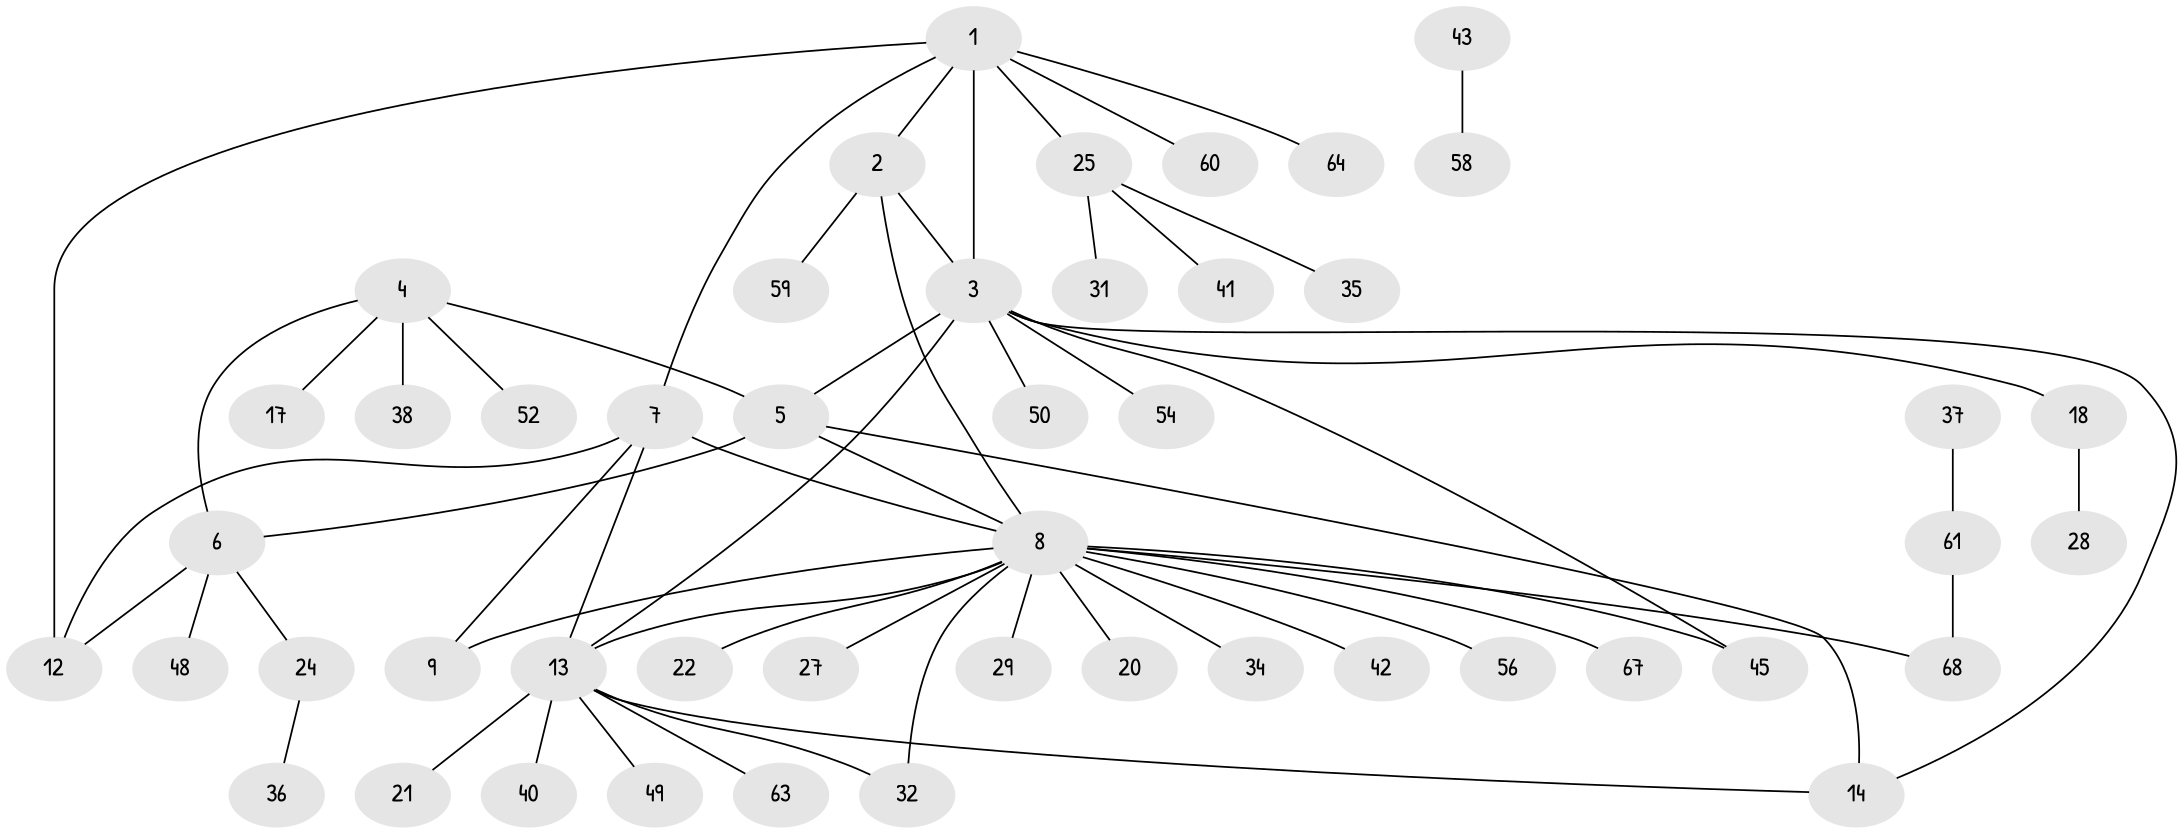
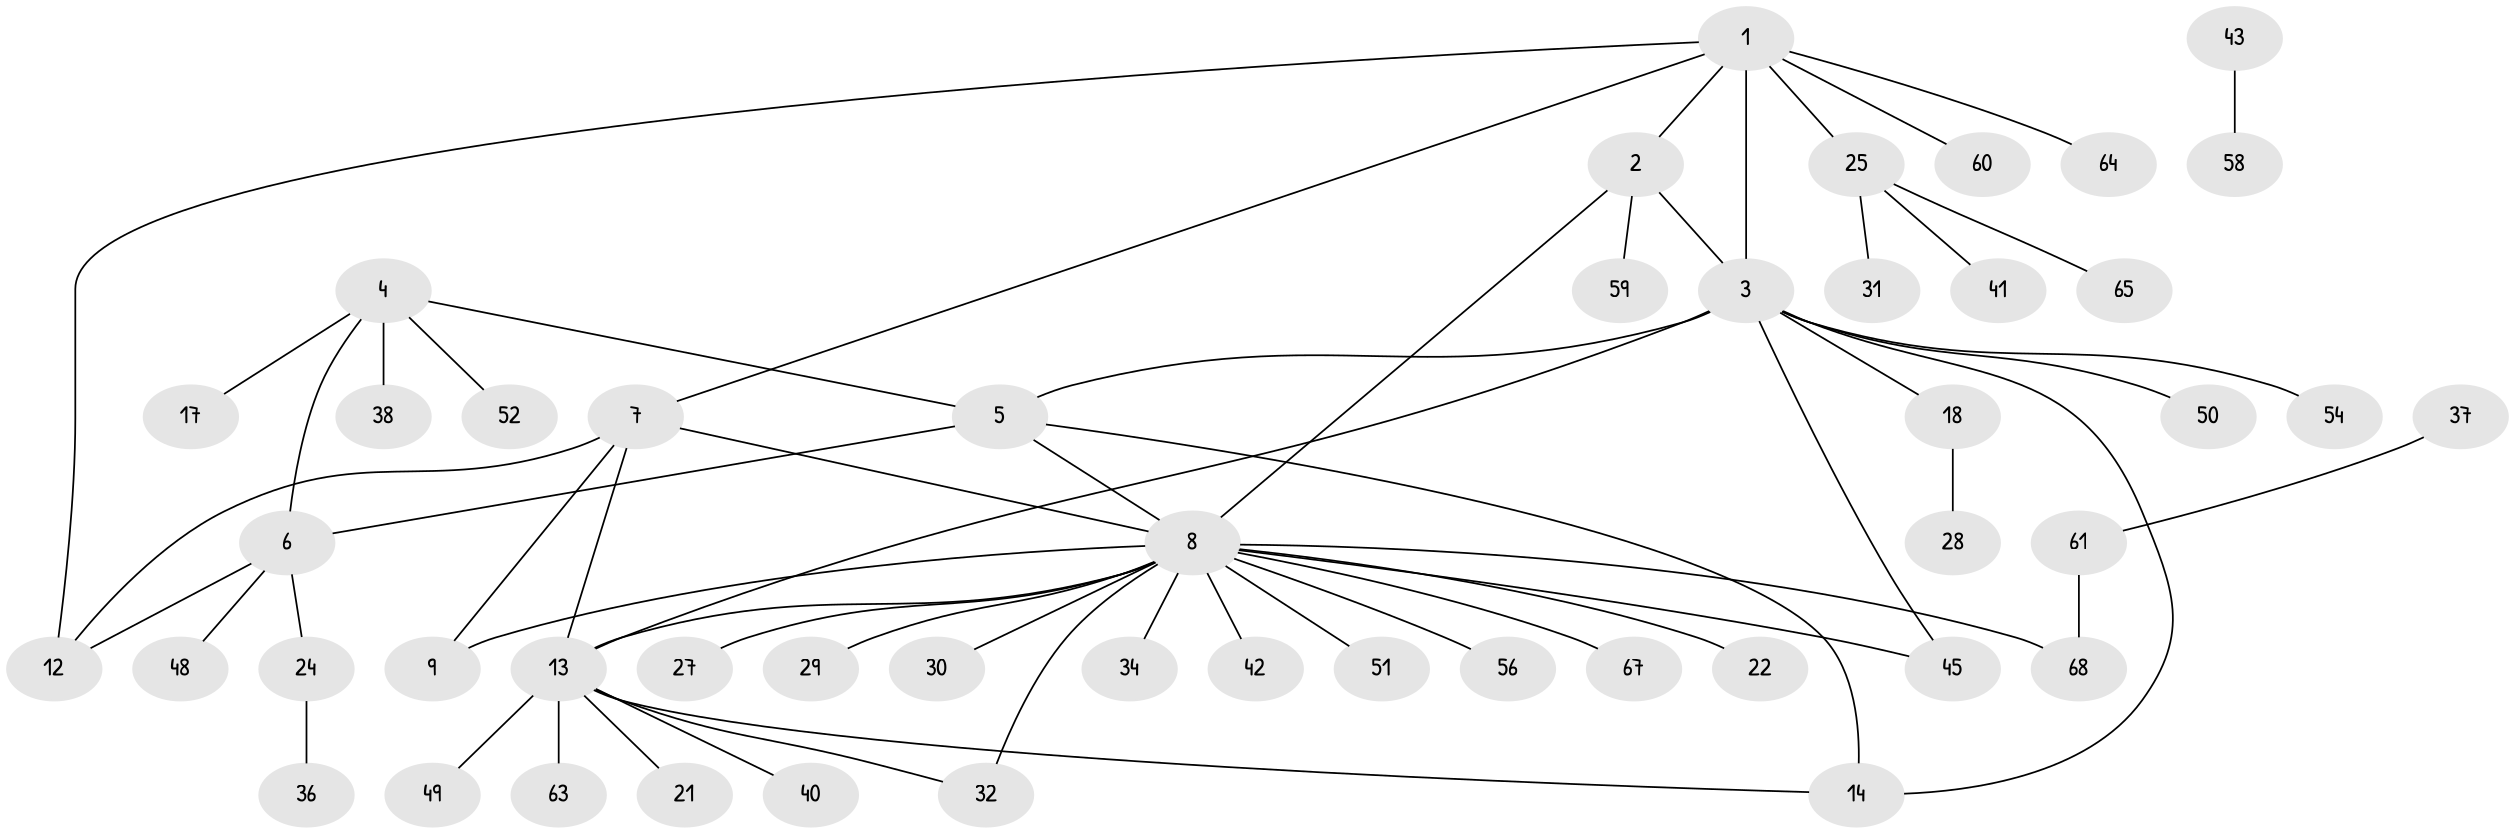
node "35": label "35" -> "65"
node "20": label "20" -> "30"
node "51": added
